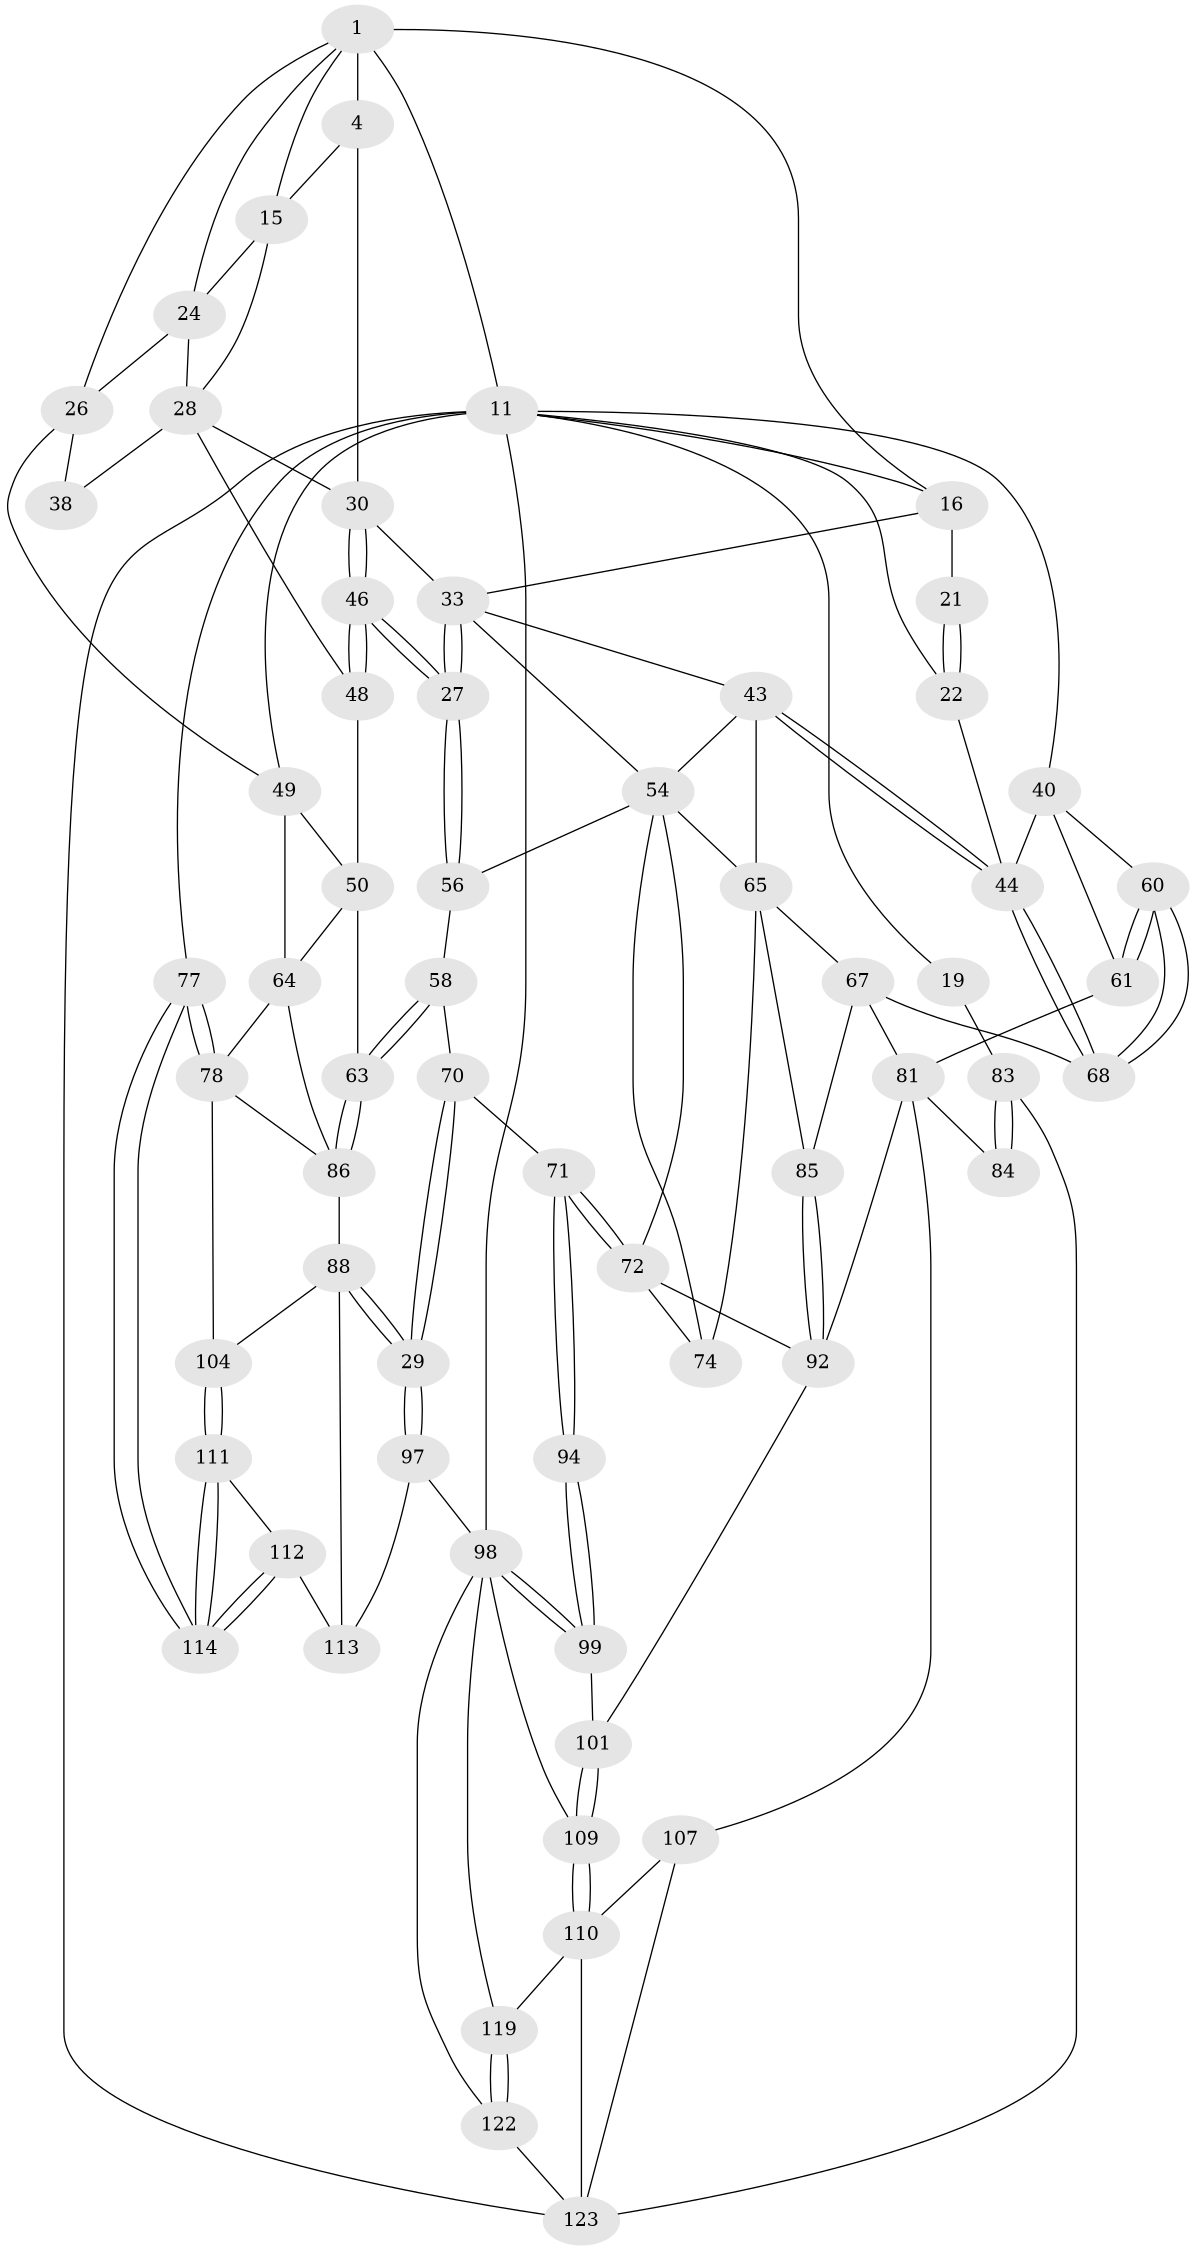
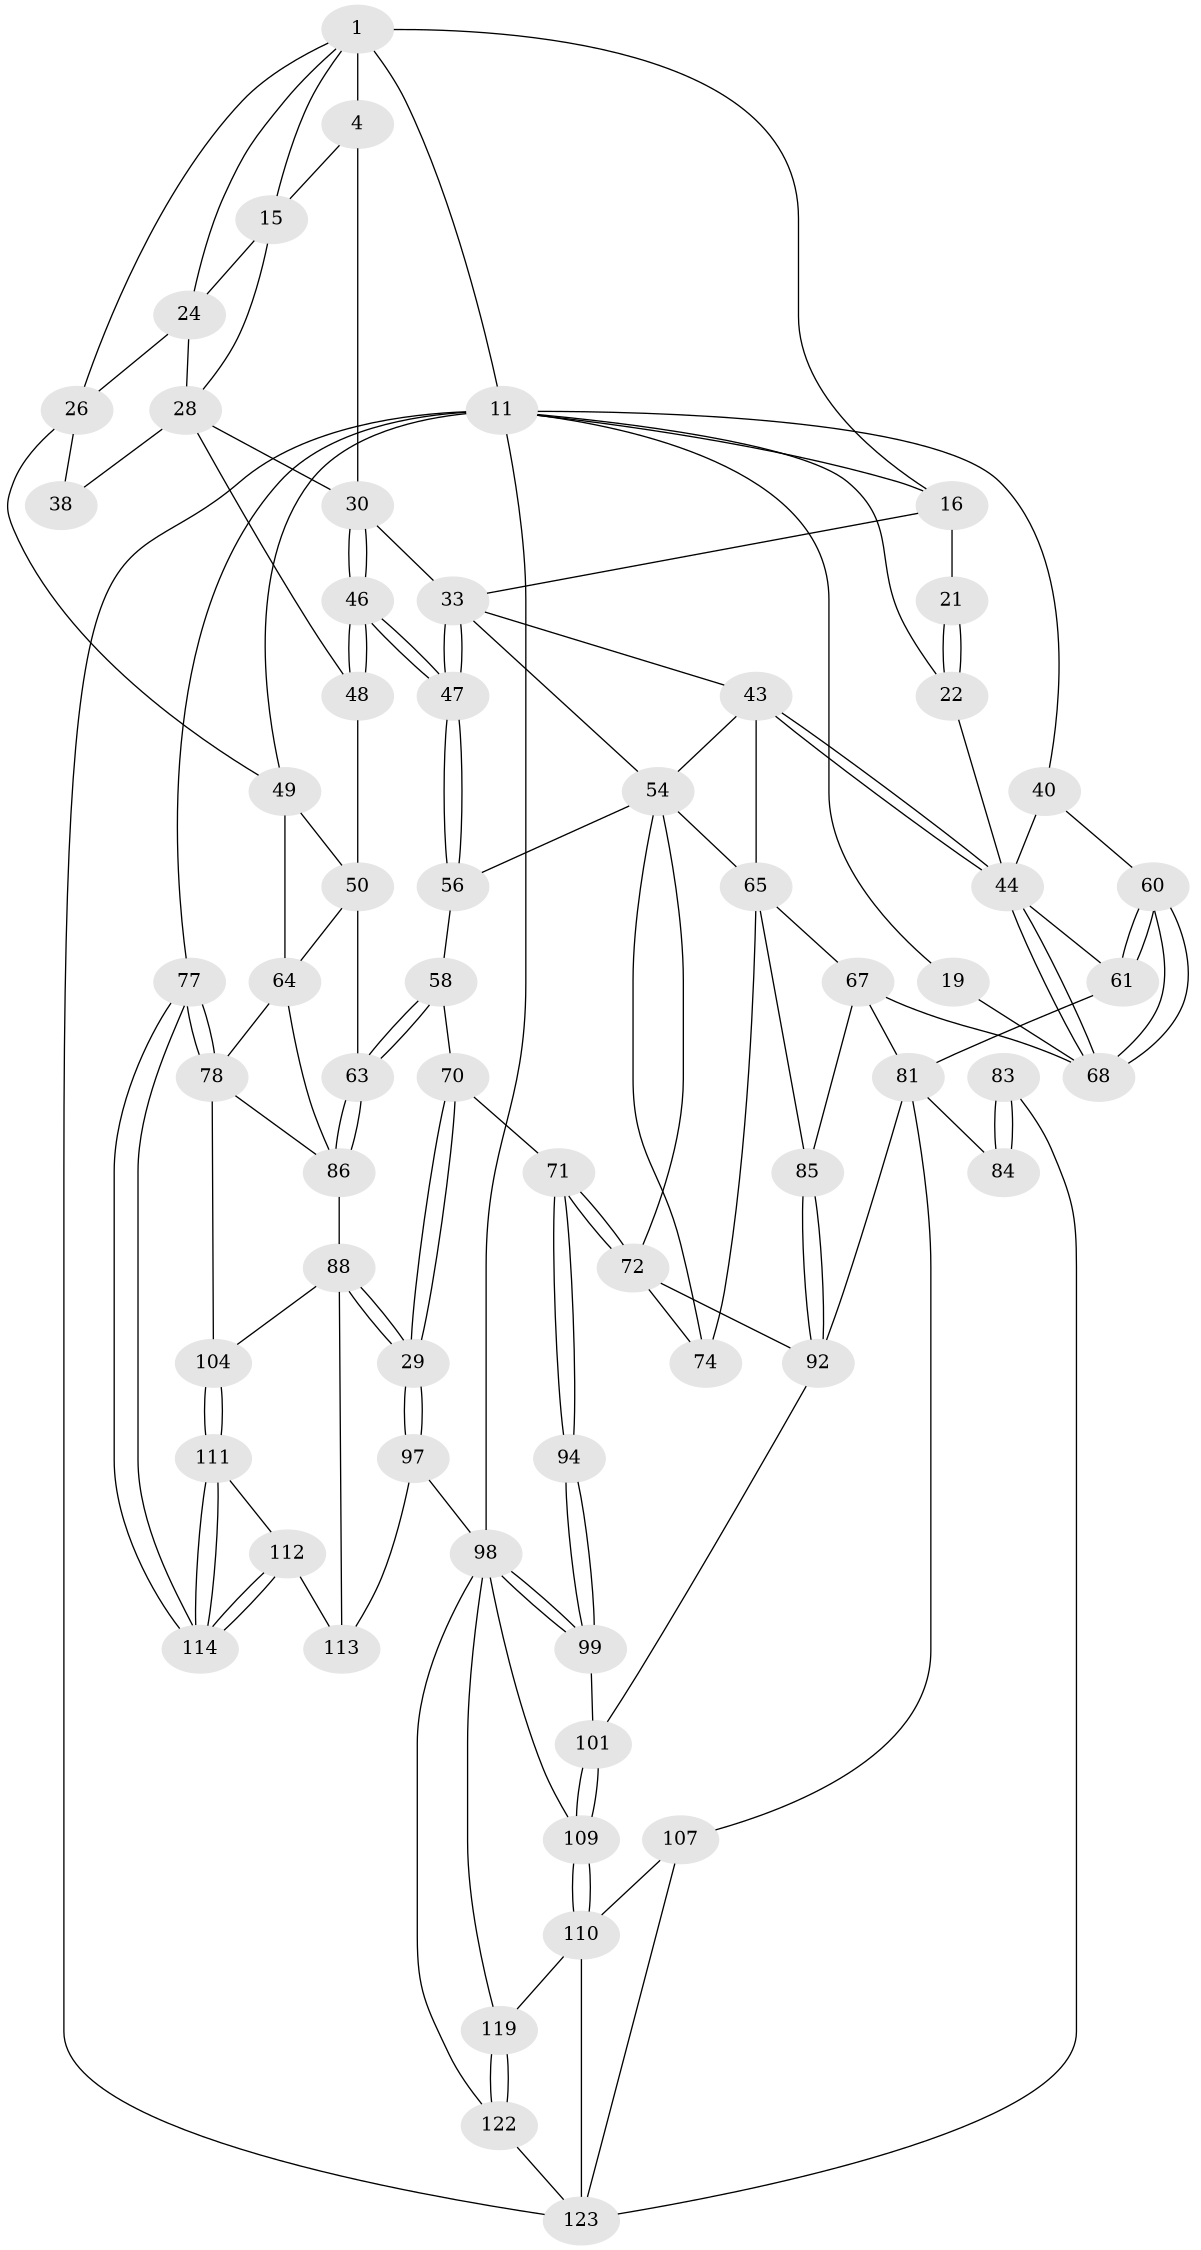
node "27": label "27" -> "47"
edge "40" -- "61": now "44" -- "61"
edge "19" -- "83": now "19" -- "68"
